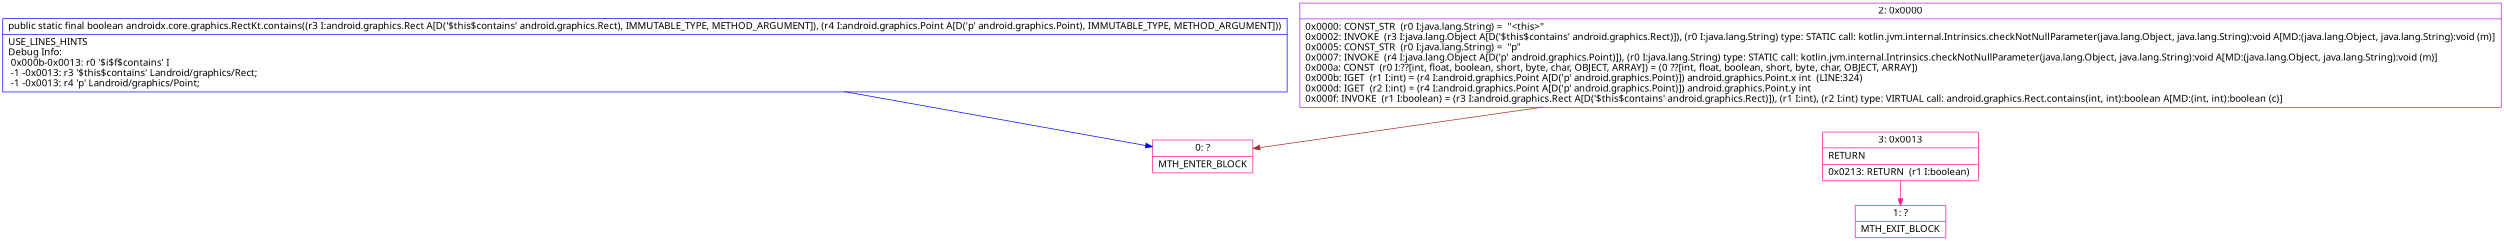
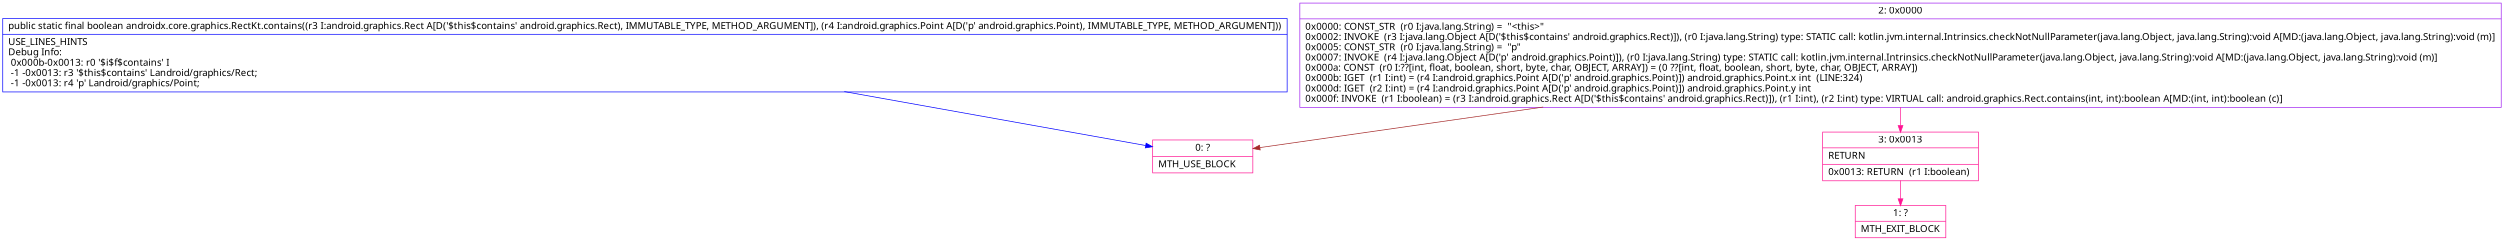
edge "2: 0x0000" -> "3: 0x0013": added
node "0: ?": text "MTH_ENTER_BLOCK" -> "MTH_USE_BLOCK"
node "3: 0x0013": text "0x0213: RETURN  (r1 I:boolean)" -> "0x0013: RETURN  (r1 I:boolean)"
